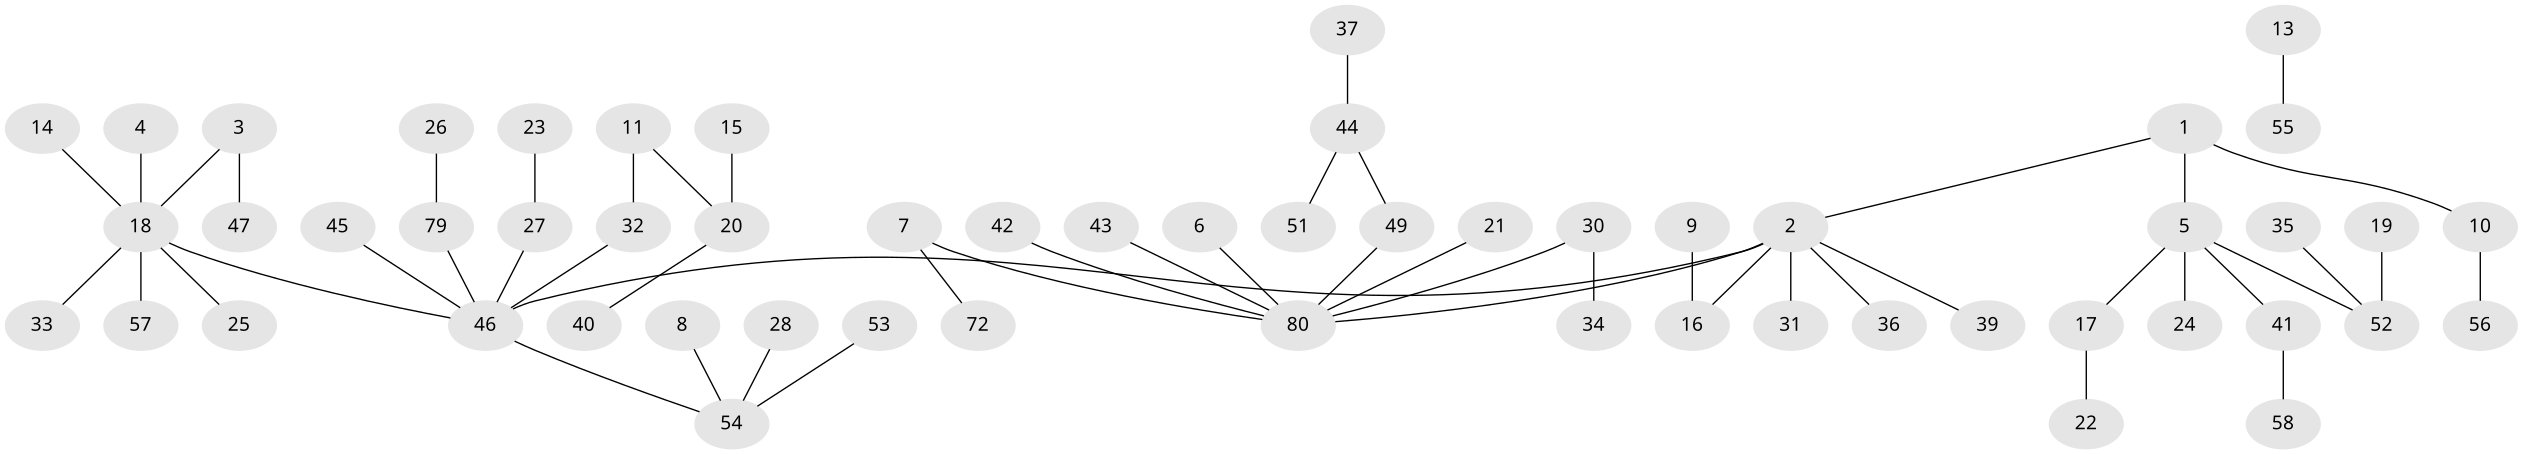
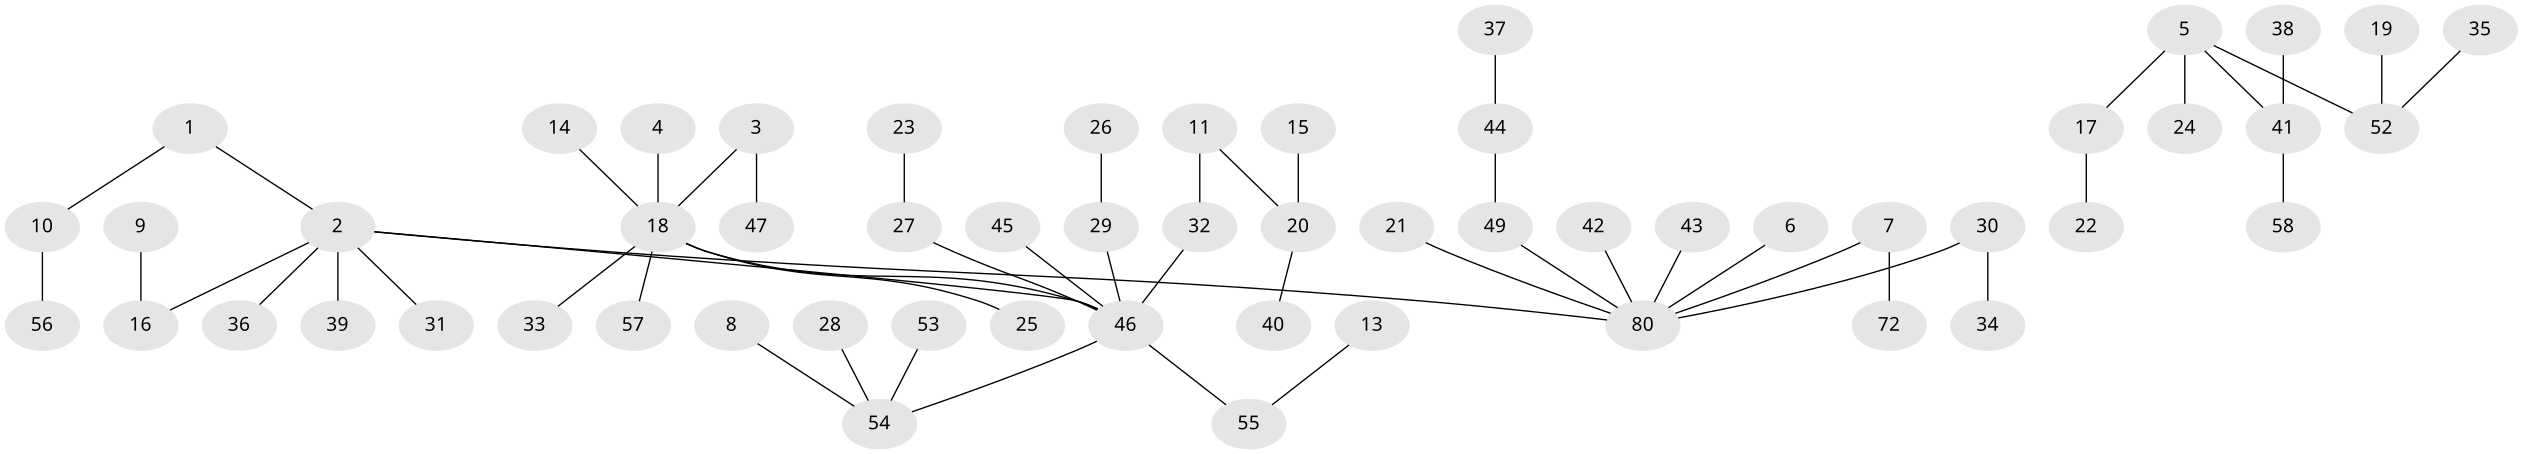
node "38": added
edge "1" -- "5": removed
node "79": label "79" -> "29"
node "51": removed
edge "46" -- "55": added
